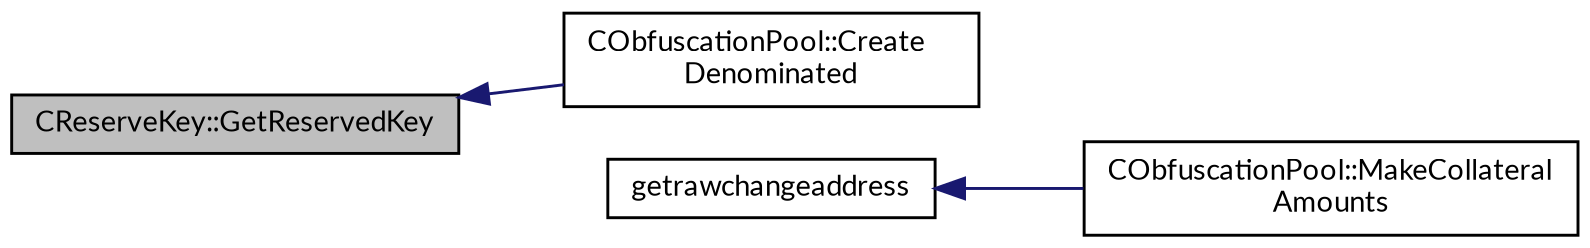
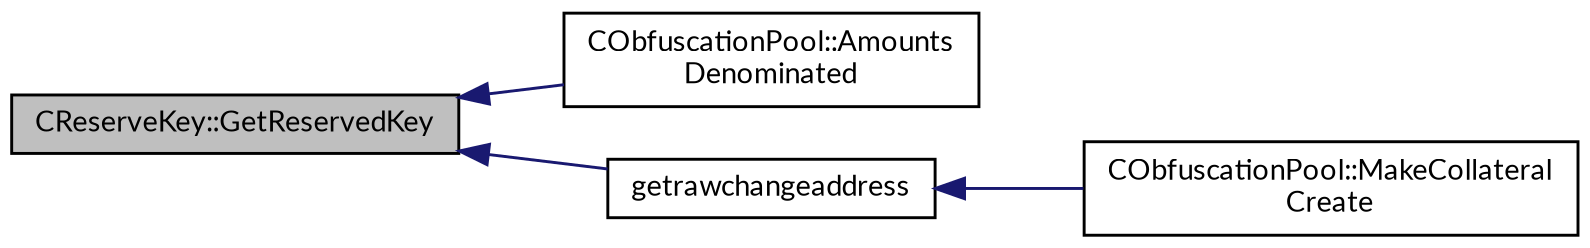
node "CObfuscationPool::Create Denominated": label "CObfuscationPool::Create Denominated" -> "CObfuscationPool::Amounts Denominated"
edge "getrawchangeaddress" -> "CReserveKey::GetReservedKey": added
node "CObfuscationPool::MakeCollateral Amounts": label "CObfuscationPool::MakeCollateral Amounts" -> "CObfuscationPool::MakeCollateral Create"
